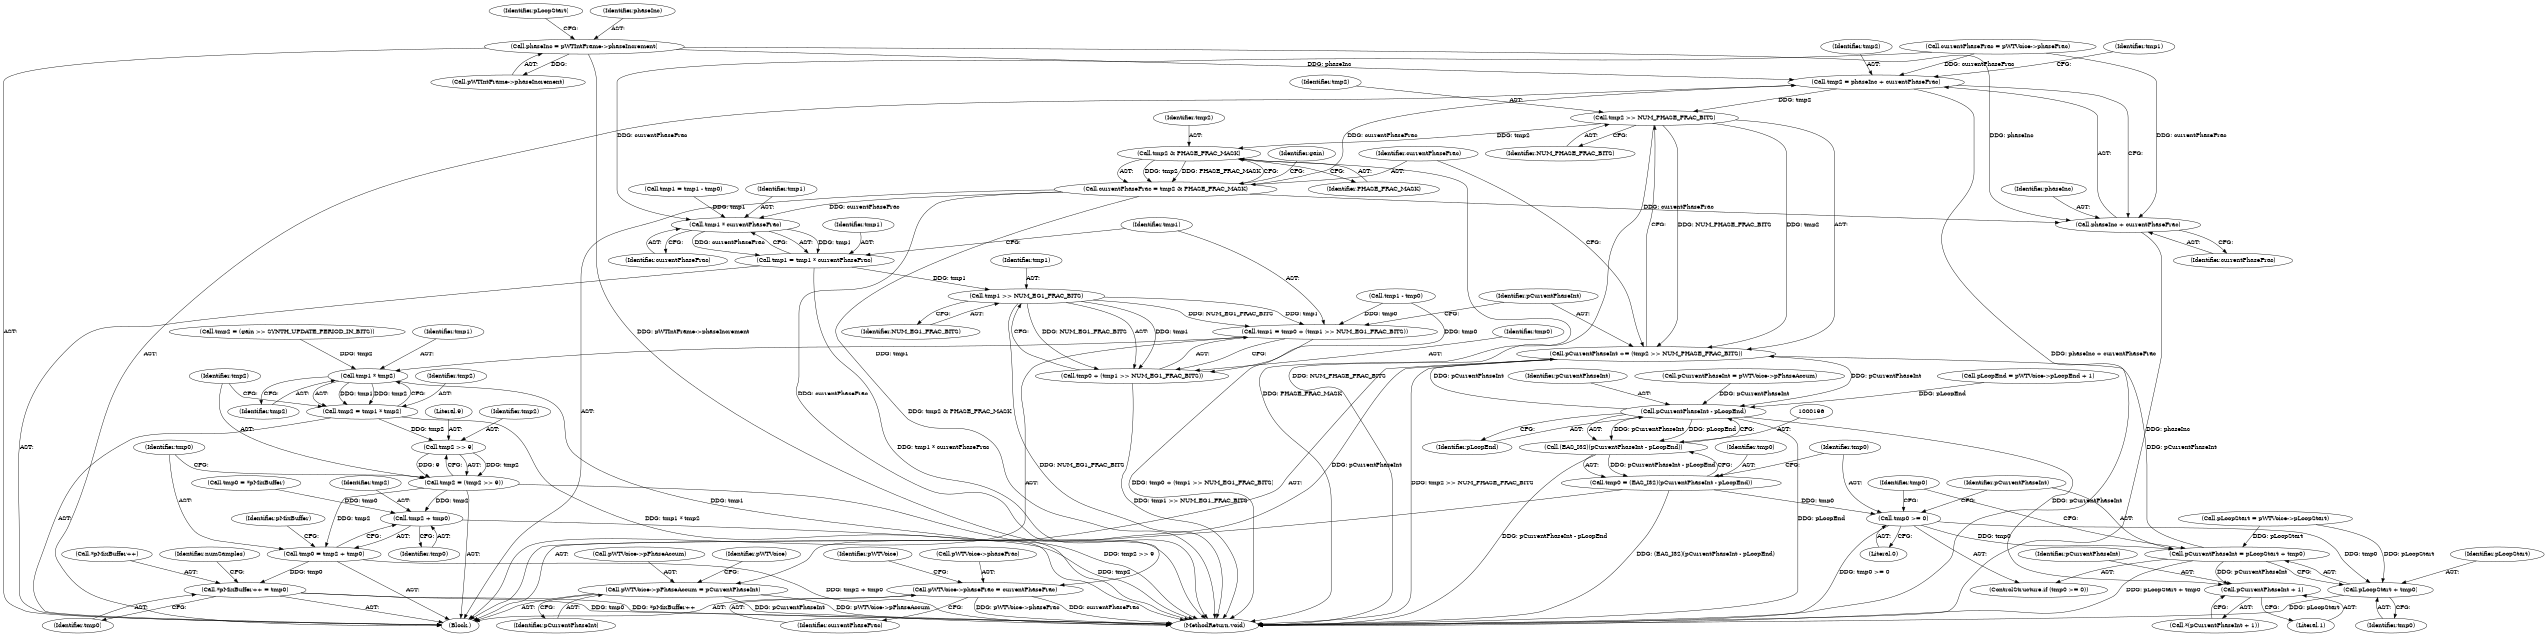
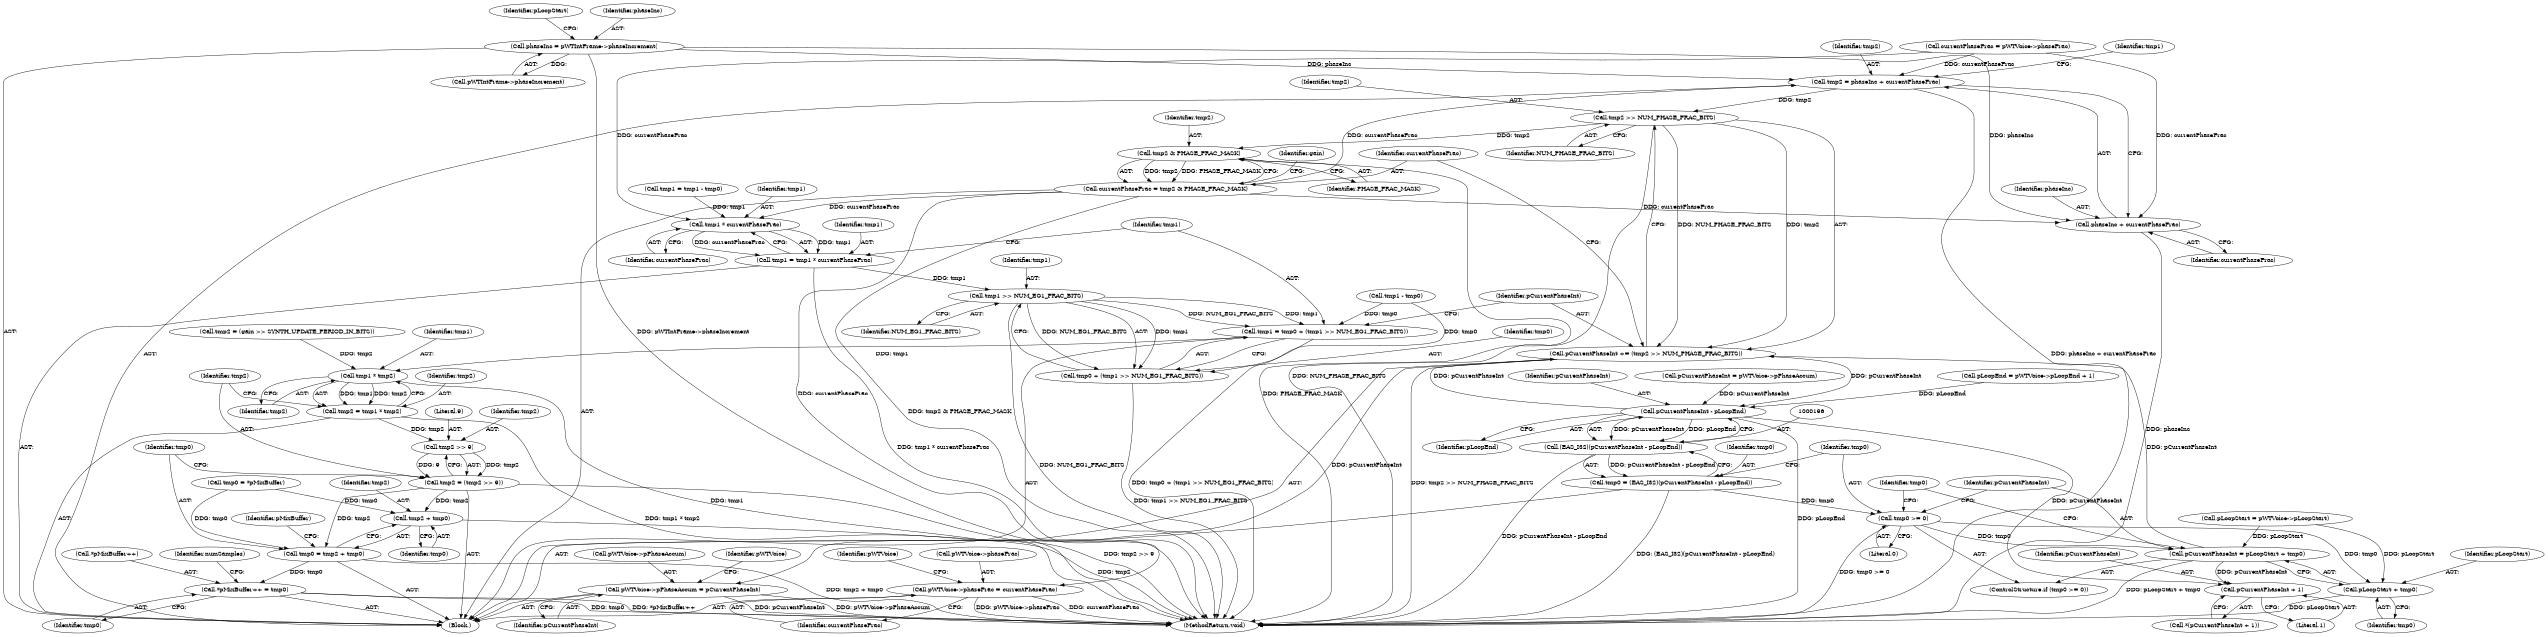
edge "(Call,tmp0 = *pMixBuffer)" -> "(Call,tmp0 = tmp2 + tmp0)": added, label "DDG: tmp0"
